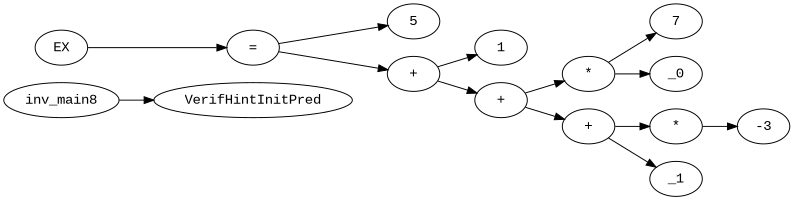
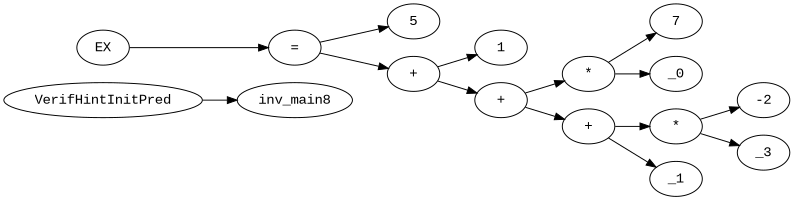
edge "inv_main8" -> "VerifHintInitPred": reversed
node "-3": label "-3" -> "-2"
node "_3": added
